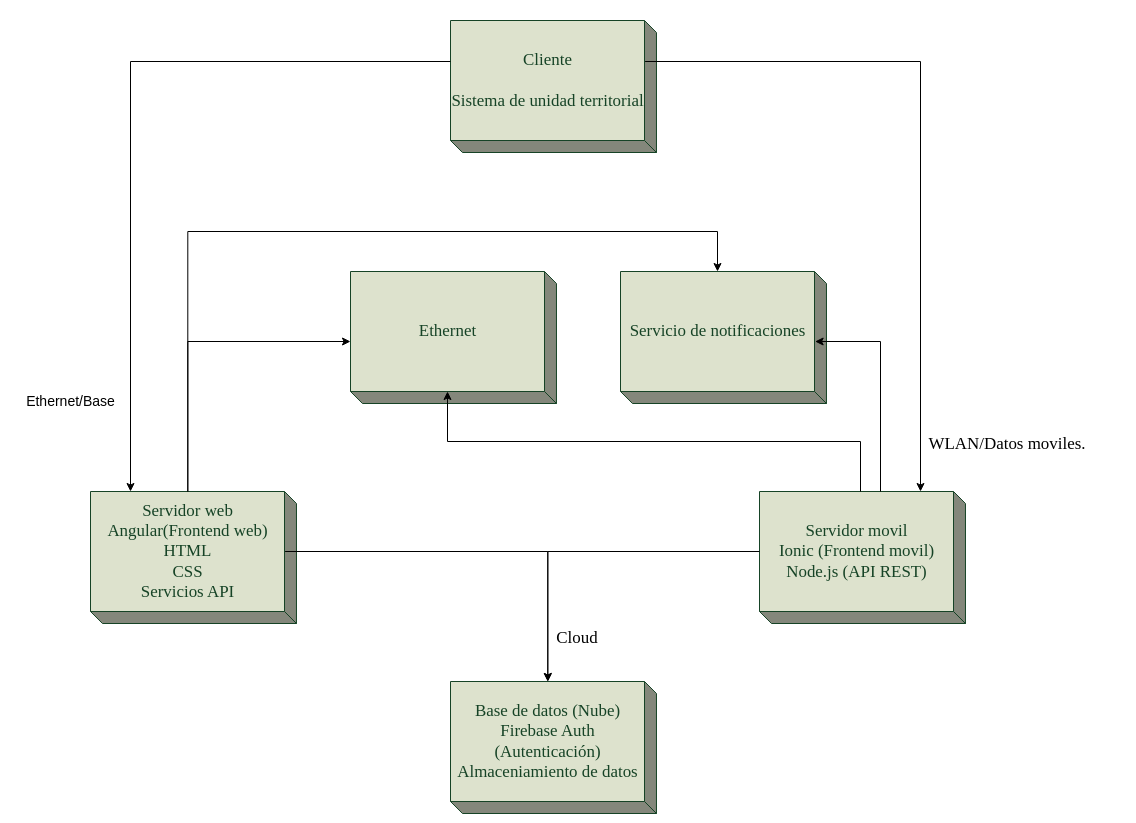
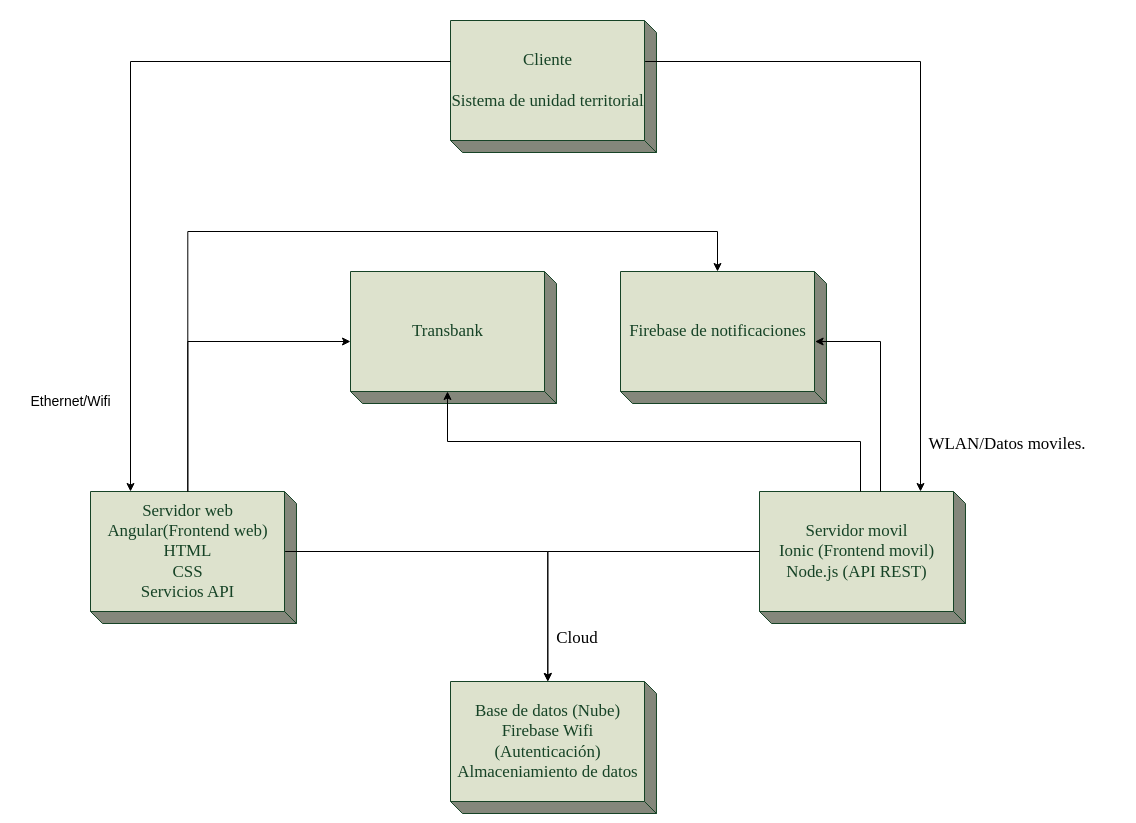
node "Ethernet": label "Ethernet" -> "Transbank"
node "Servicio de notificaciones": label "Servicio de notificaciones" -> "Firebase de notificaciones"
node "Ethernet/Base": label "Ethernet/Base" -> "Ethernet/Wifi"
node "Base de datos (Nube) Firebase Auth (Autenticación) Almaceniamiento de datos": label "Base de datos (Nube) Firebase Auth (Autenticación) Almaceniamiento de datos" -> "Base de datos (Nube) Firebase Wifi (Autenticación) Almaceniamiento de datos"
